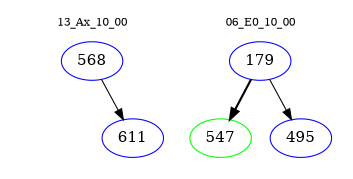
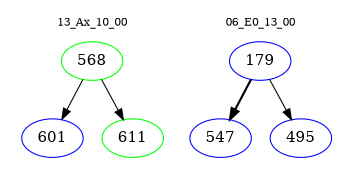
cluster "06_E0_10_00": label "06_E0_10_00" -> "06_E0_13_00"
node "568": color blue -> green
node "601": added
node "611": color blue -> green
node "547": color green -> blue
